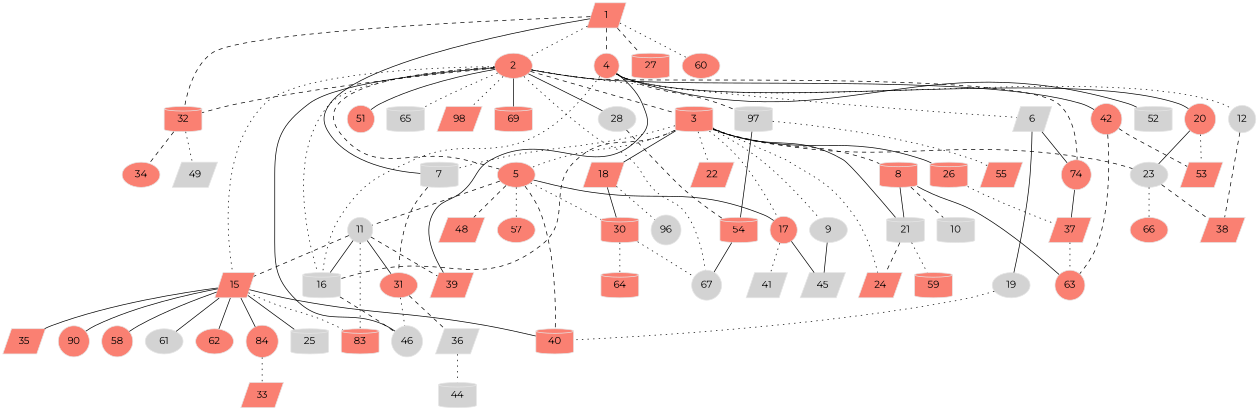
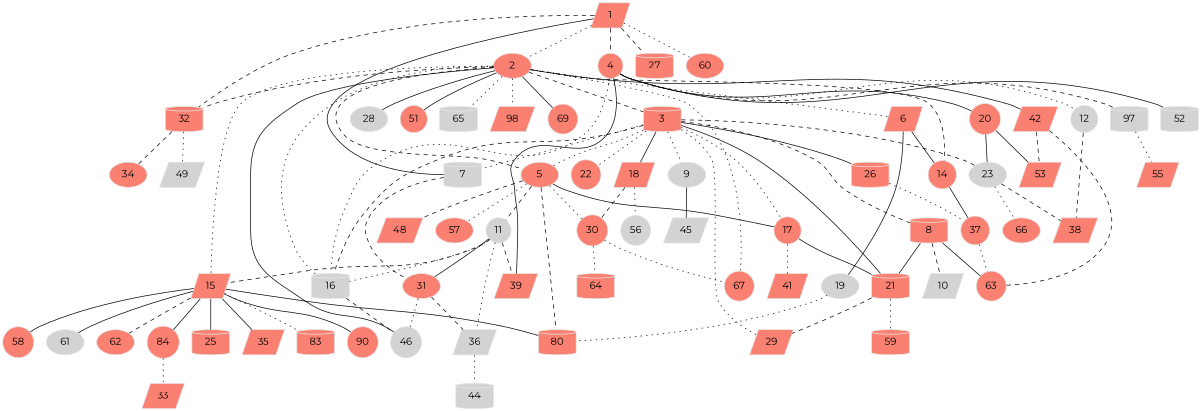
node "69": shape cylinder -> circle
node "6": fillcolor lightgrey -> salmon
node "42": shape circle -> parallelogram
edge "20" -- "53": style dotted -> solid
node "22": shape parallelogram -> circle
node "74": label "74" -> "14"
edge "18" -- "30": style solid -> dashed
node "30": shape cylinder -> circle
node "96": label "96" -> "56"
node "54": removed
node "21": fillcolor lightgrey -> salmon
node "10": shape cylinder -> parallelogram
node "37": shape parallelogram -> circle
edge "11" -- "16": style solid -> dotted
edge "17" -- "45": now "17" -- "21"
node "67": fillcolor lightgrey -> salmon
node "41": fillcolor lightgrey -> salmon
node "24": label "24" -> "29"
edge "11" -- "83": now "11" -- "36"
edge "15" -- "62": style solid -> dashed
node "25": fillcolor lightgrey -> salmon
node "40": label "40" -> "80"
